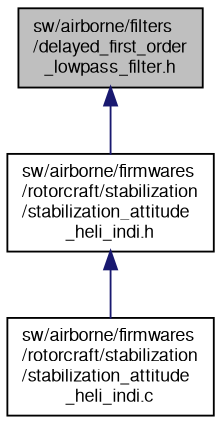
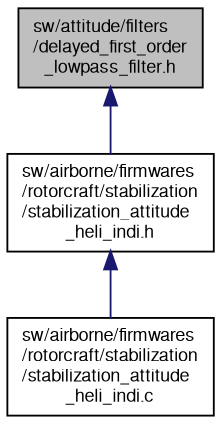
node "sw/airborne/filters /delayed_first_order _lowpass_filter.h": label "sw/airborne/filters /delayed_first_order _lowpass_filter.h" -> "sw/attitude/filters /delayed_first_order _lowpass_filter.h"
